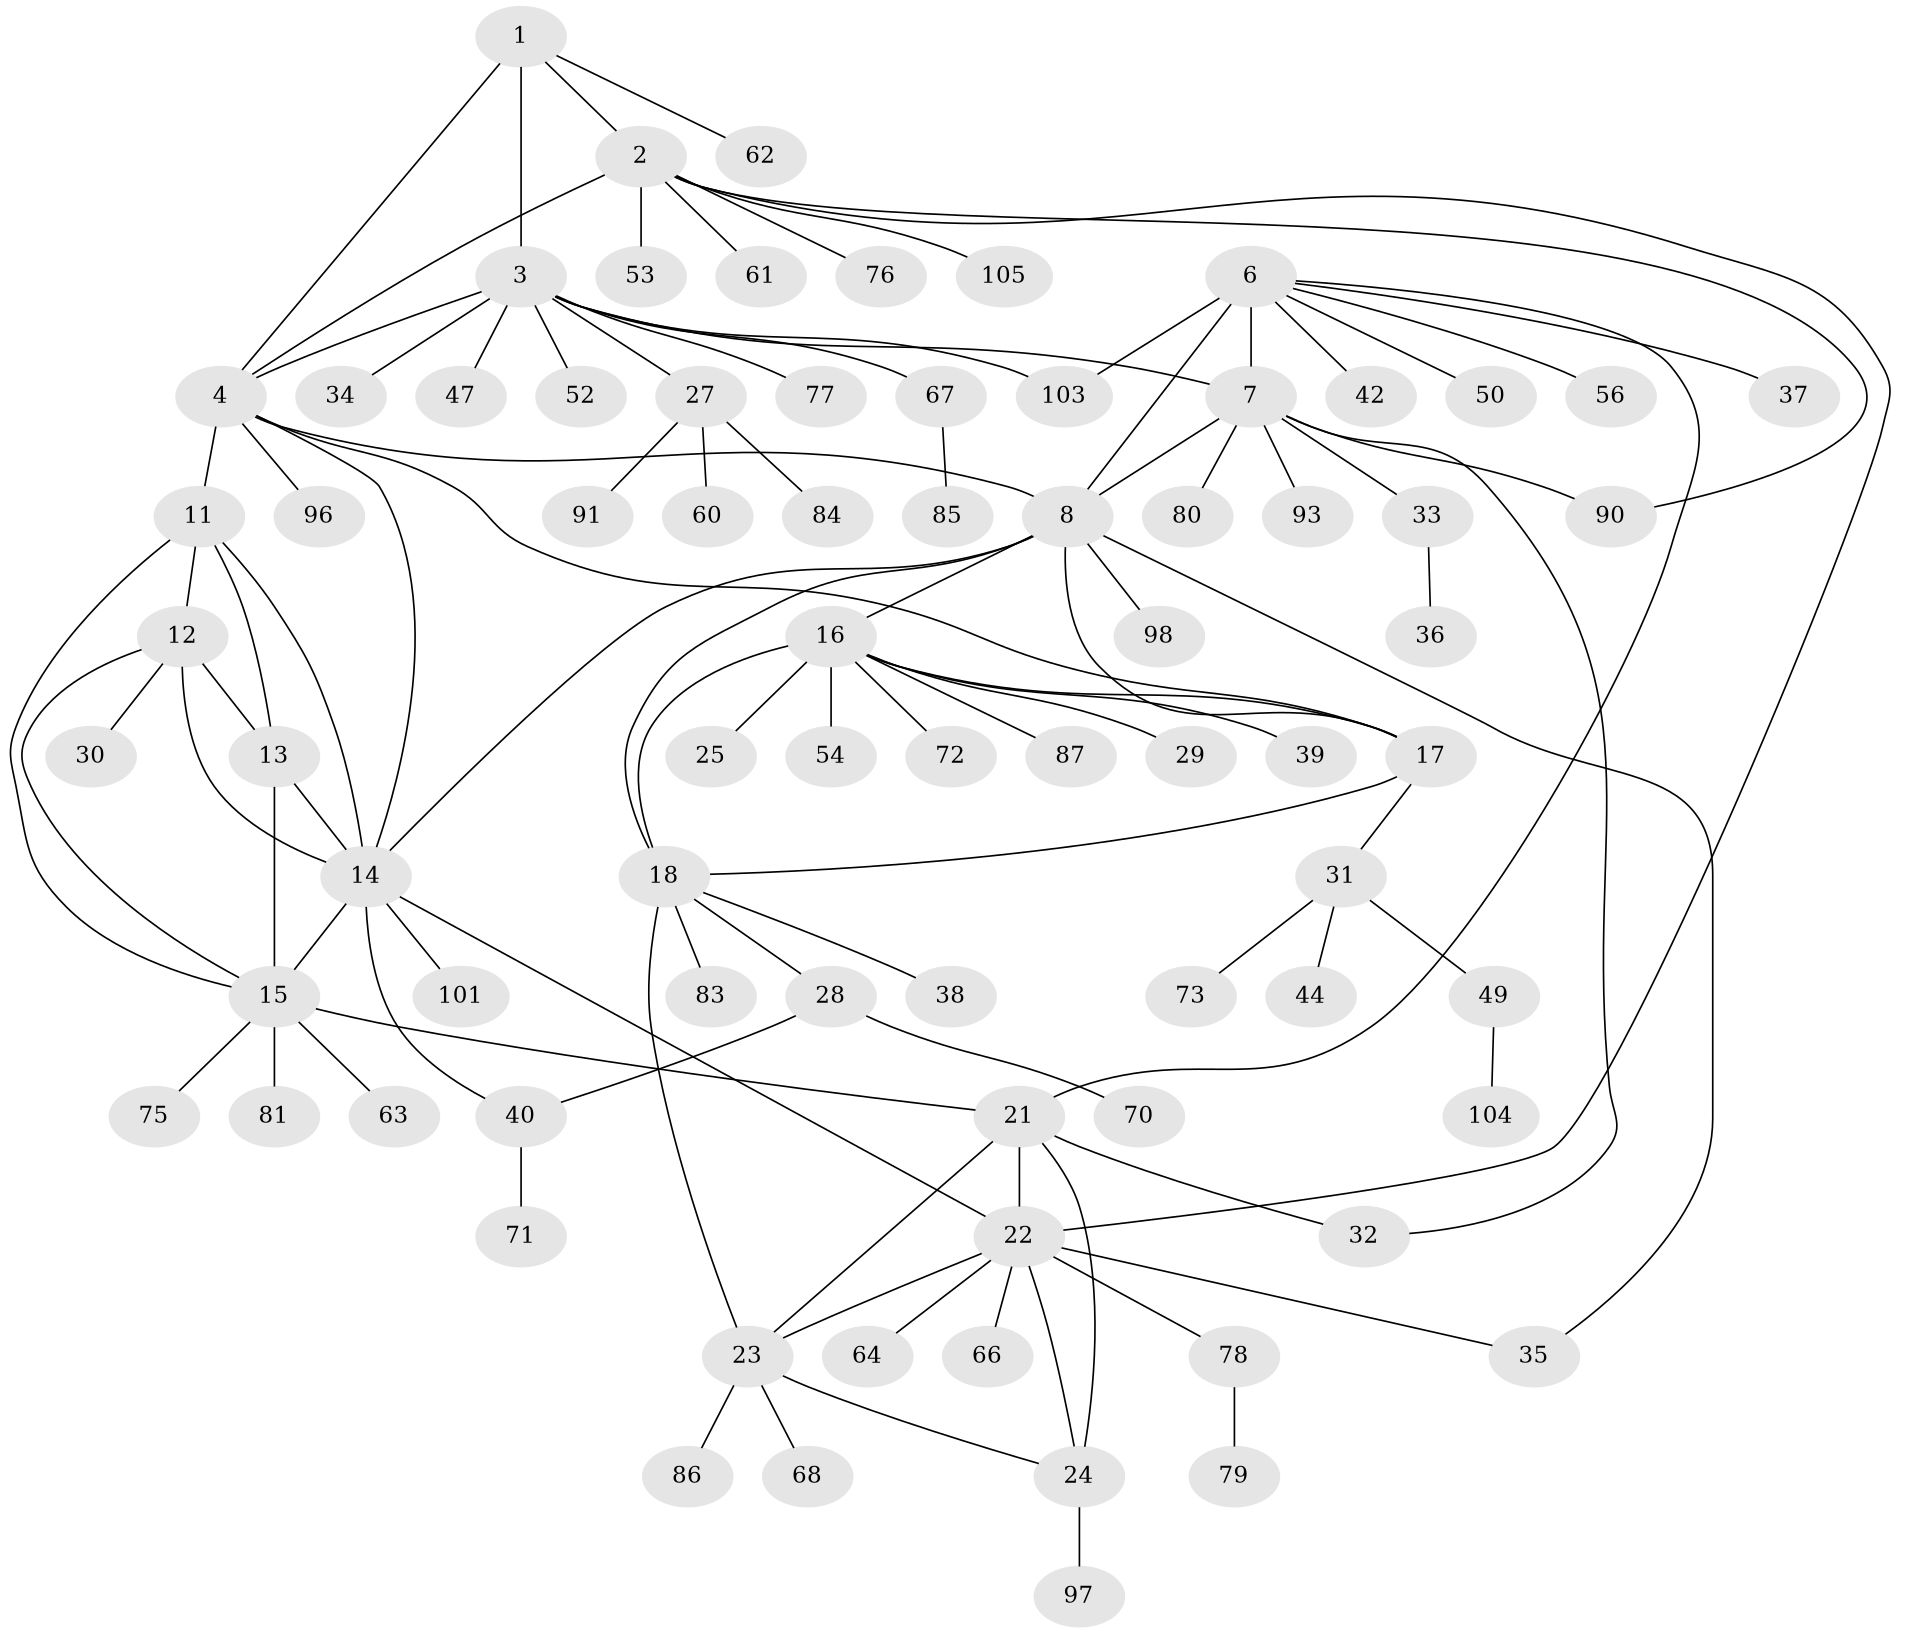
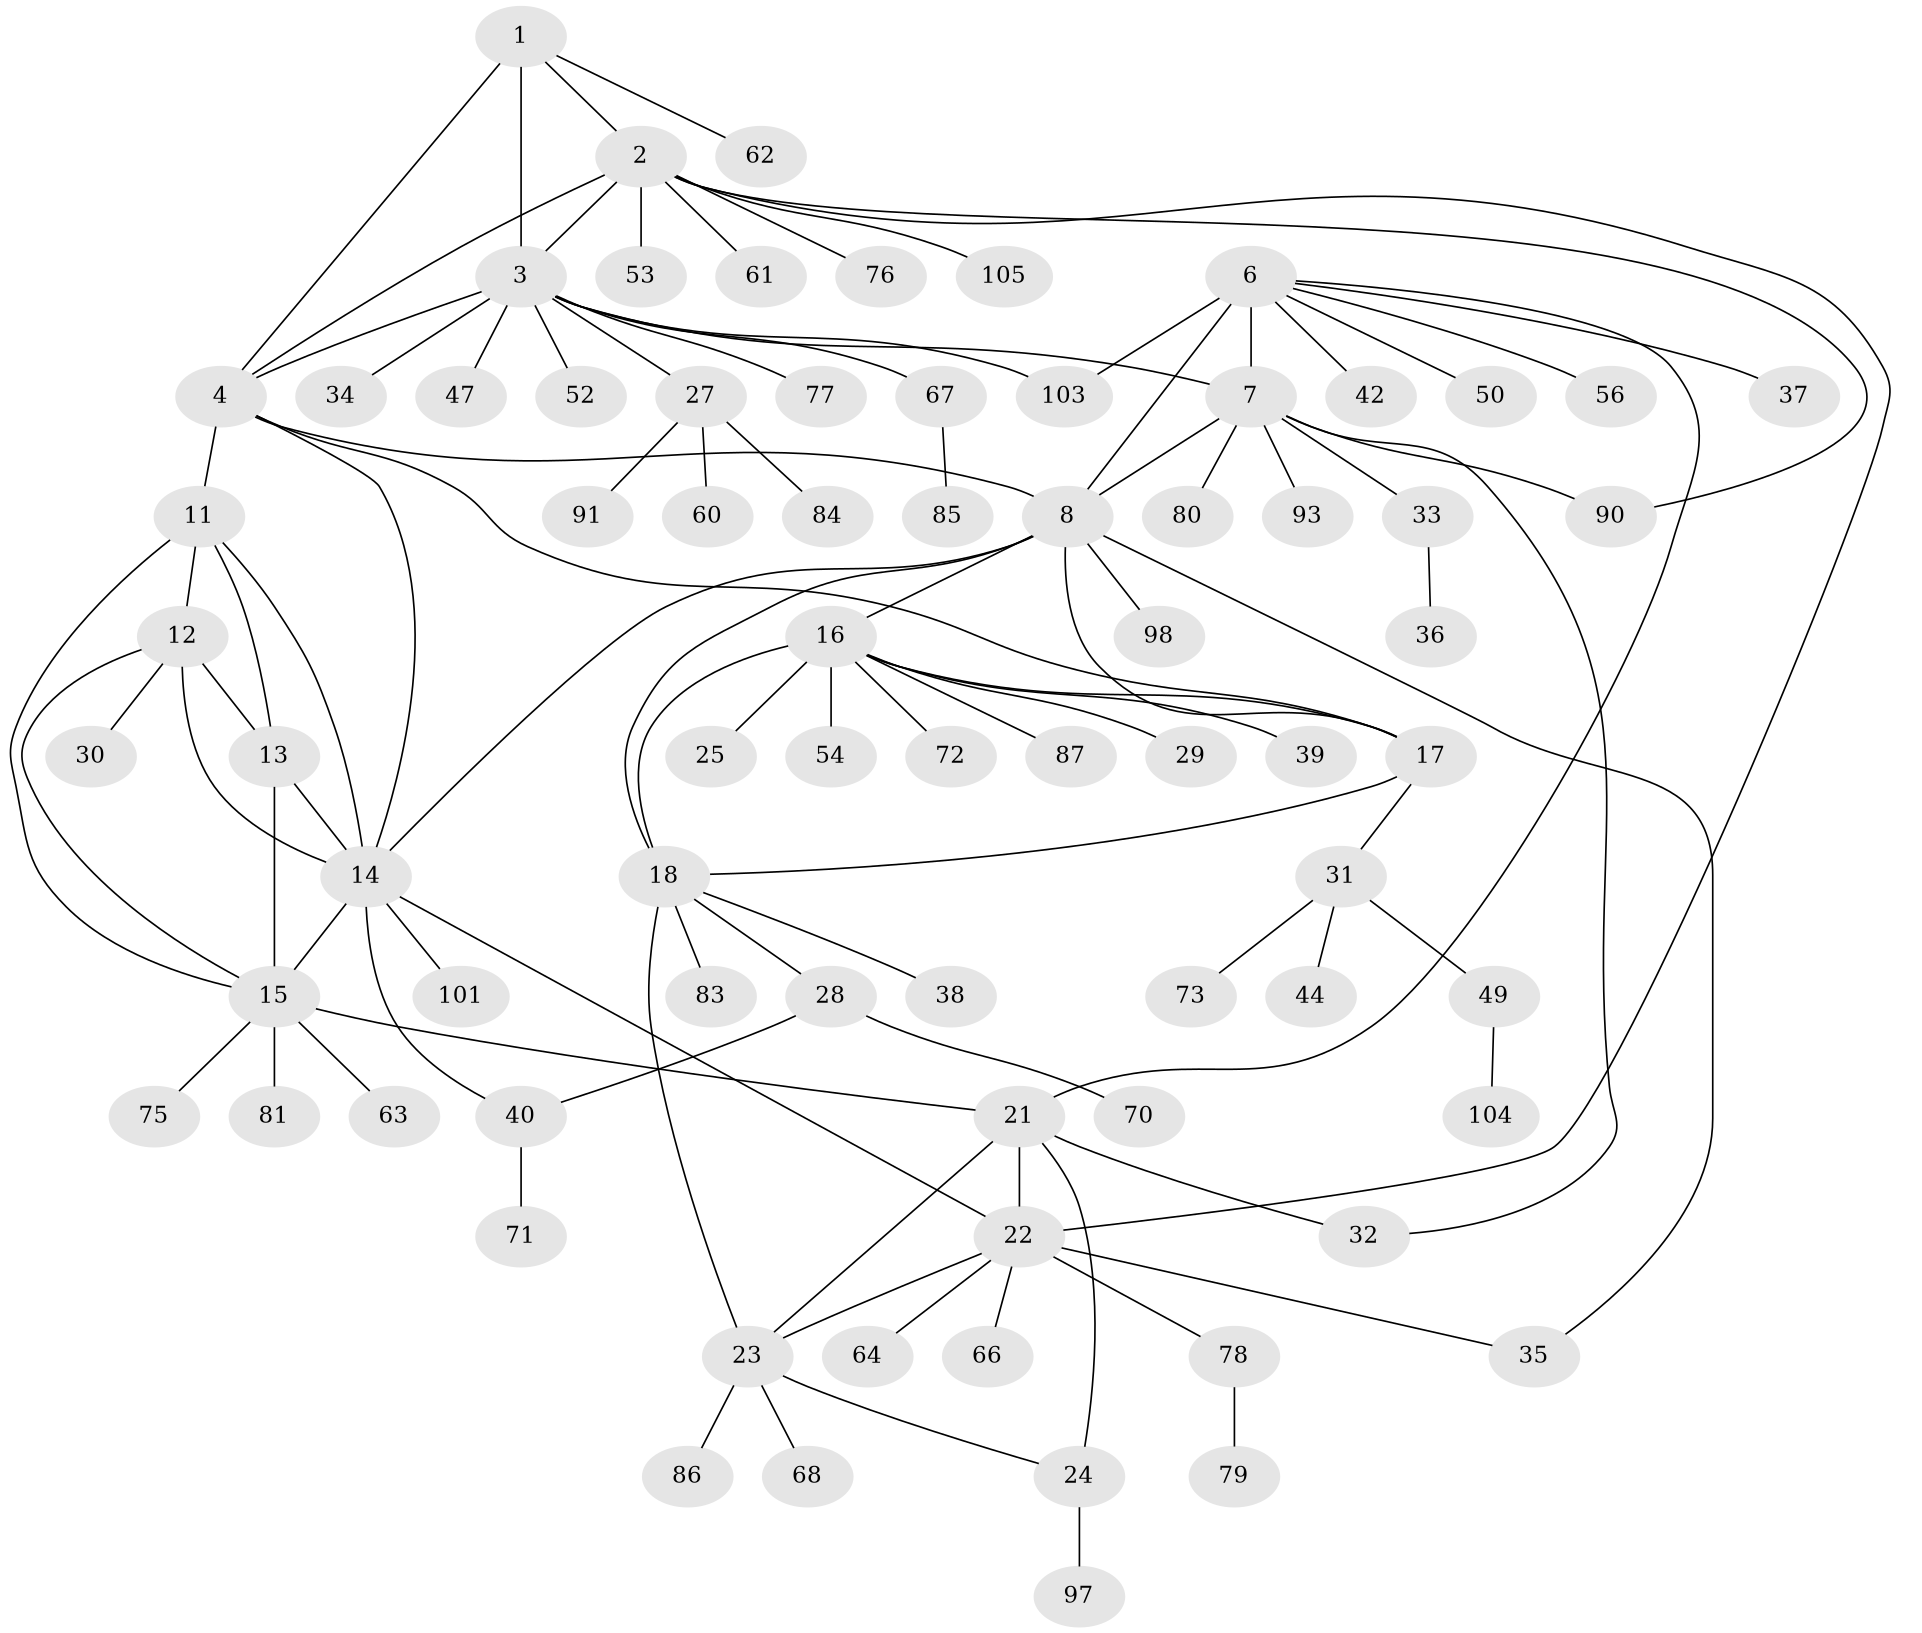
edge "2" -- "3": added
node "96": removed
edge "22" -- "24": removed
